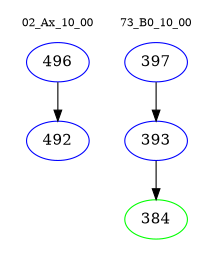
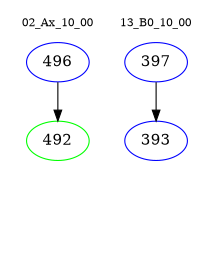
cluster "73_B0_10_00": label "73_B0_10_00" -> "13_B0_10_00"
node "492": color blue -> green
node "384": removed
